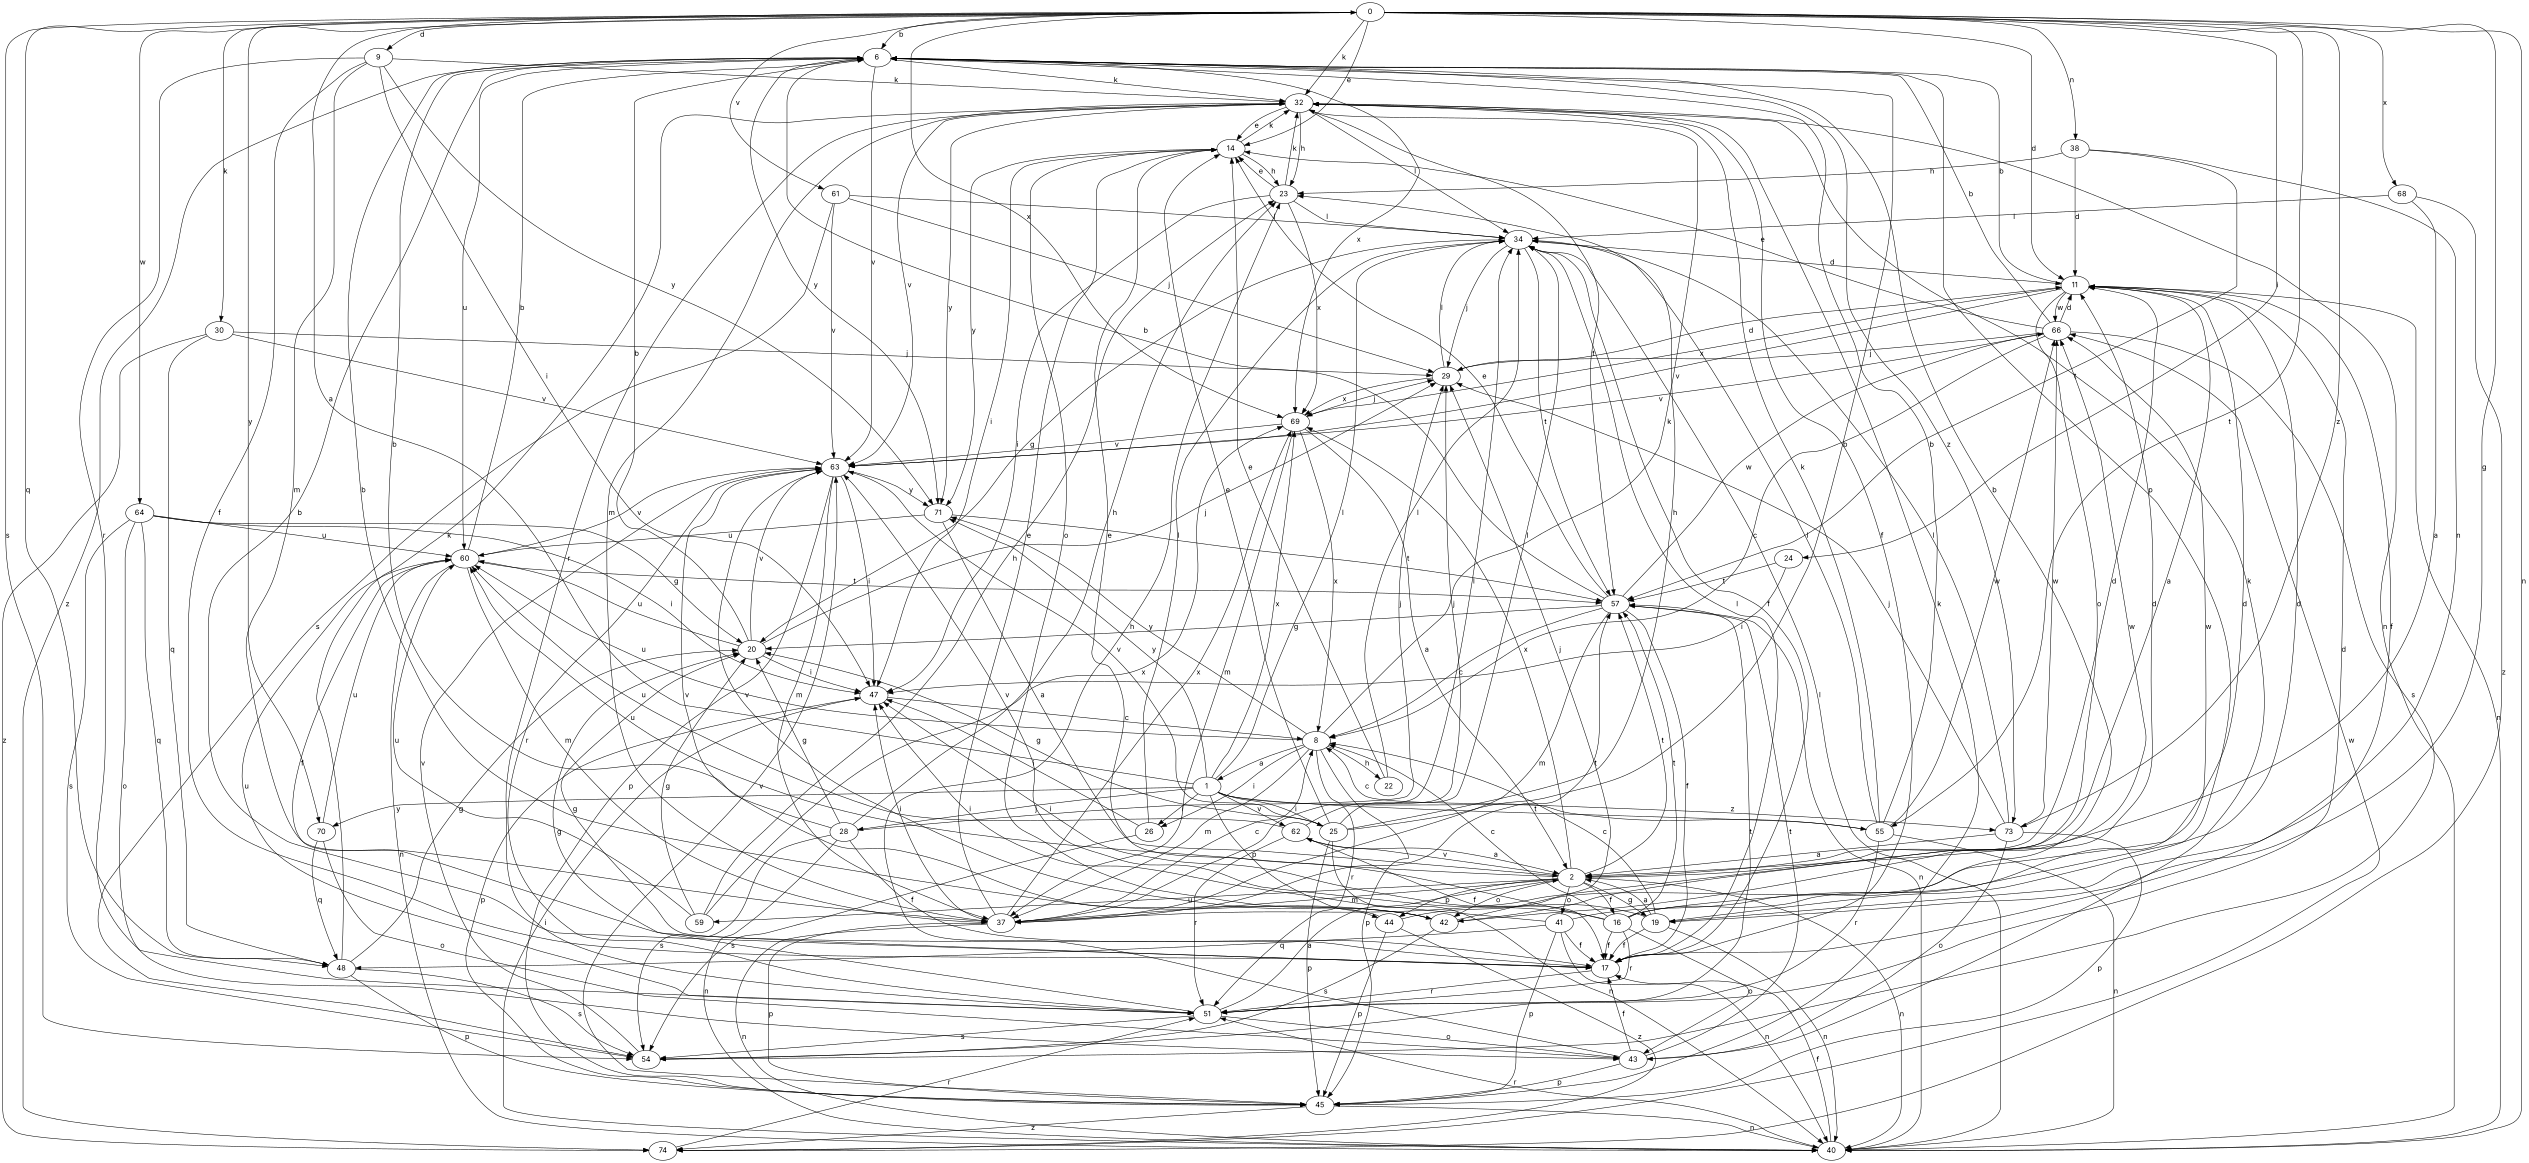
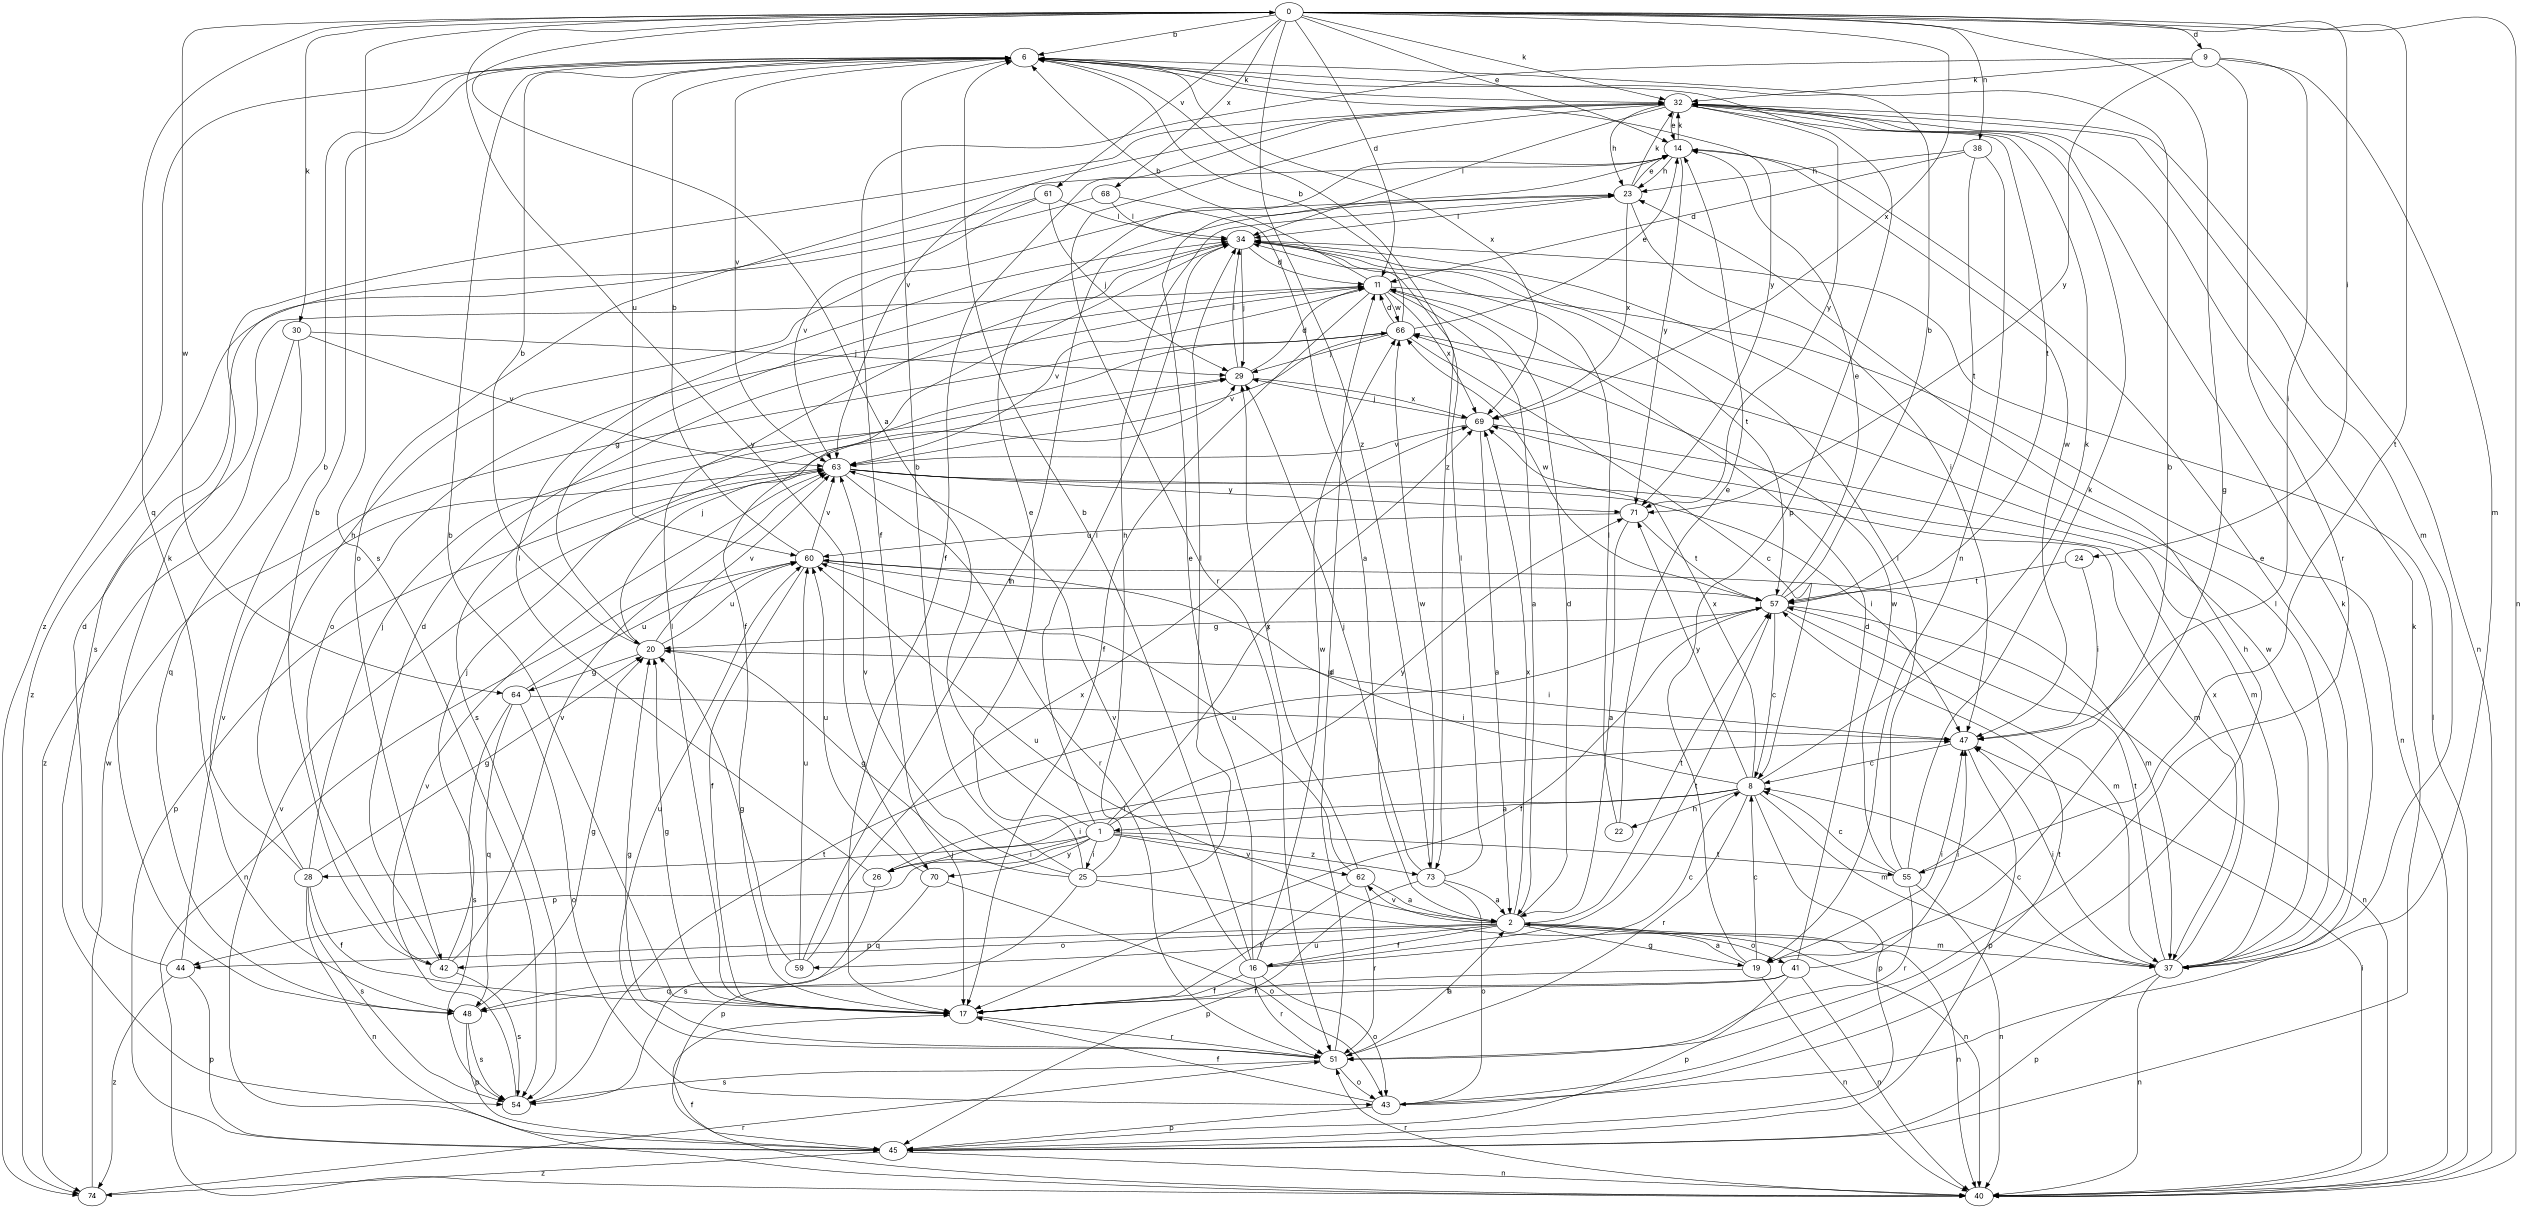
edge "14" -> "47": label "i" -> "w"
edge "64" -> "20": reversed
edge "69" -> "8": reversed
